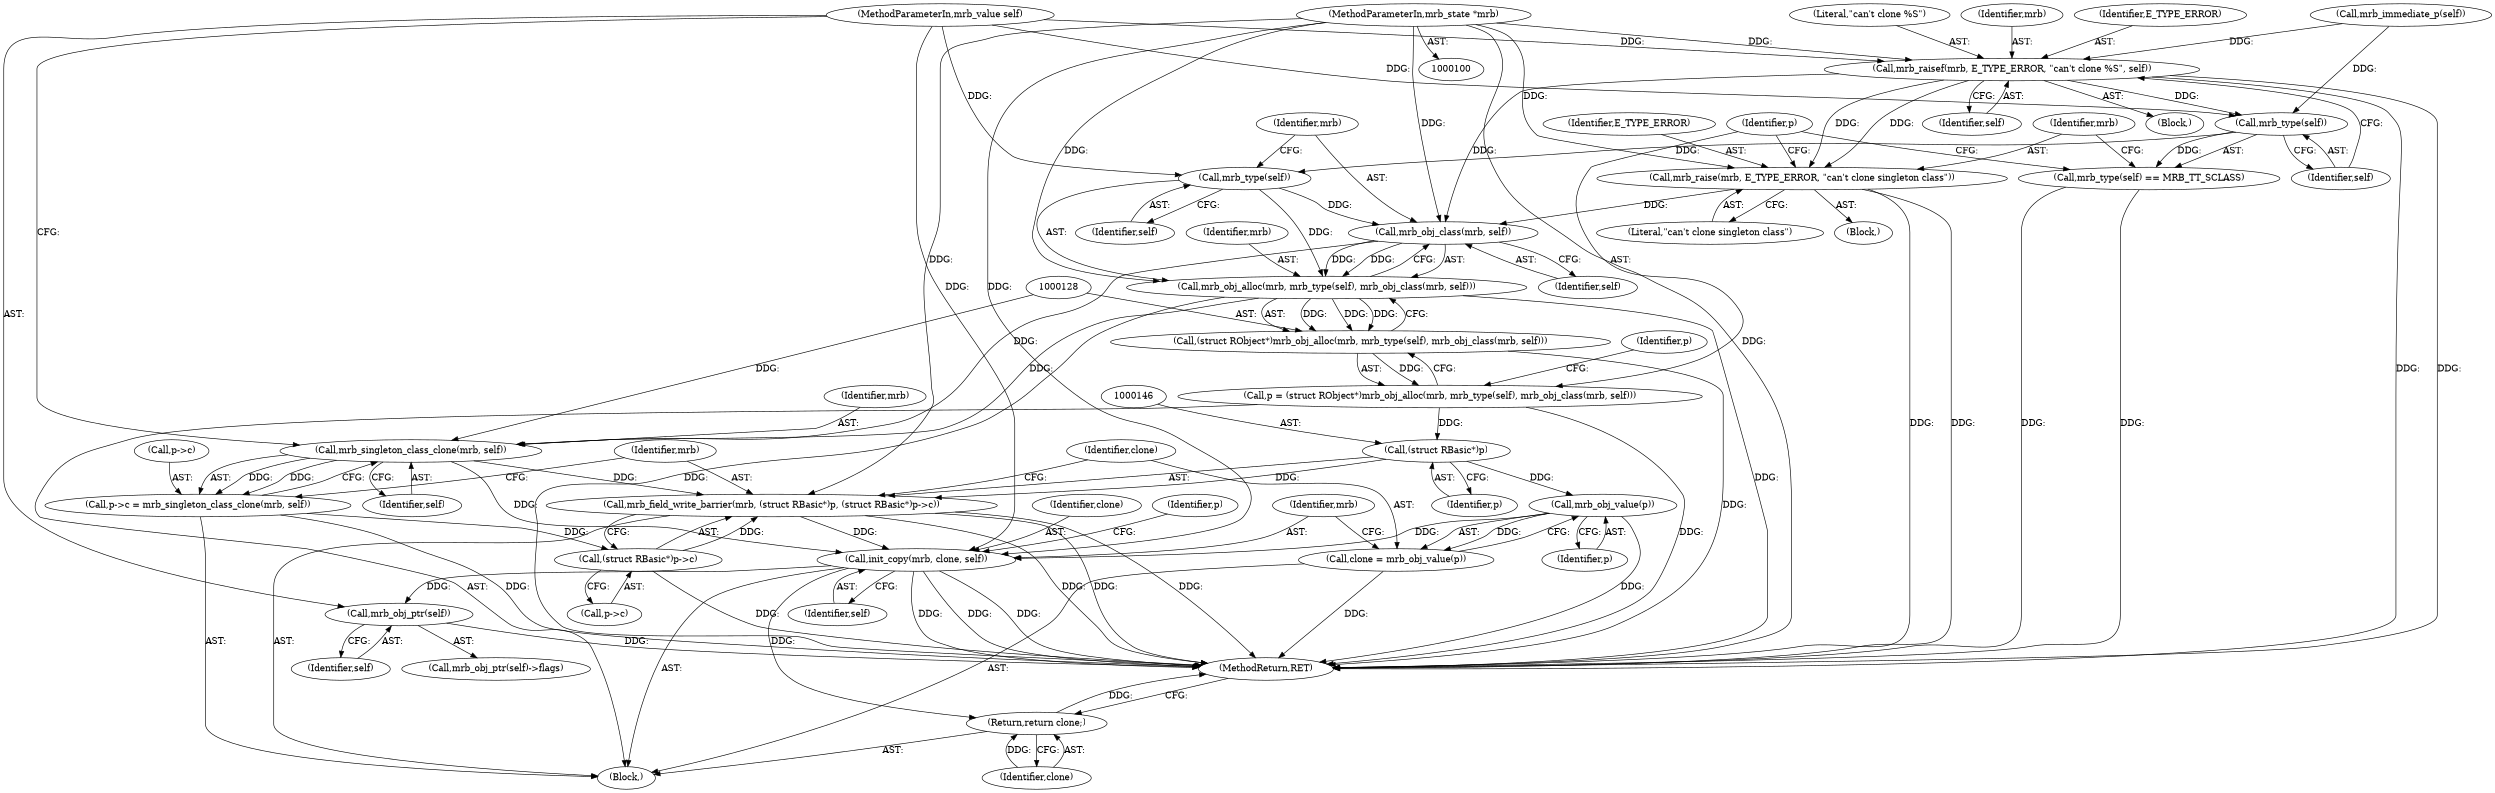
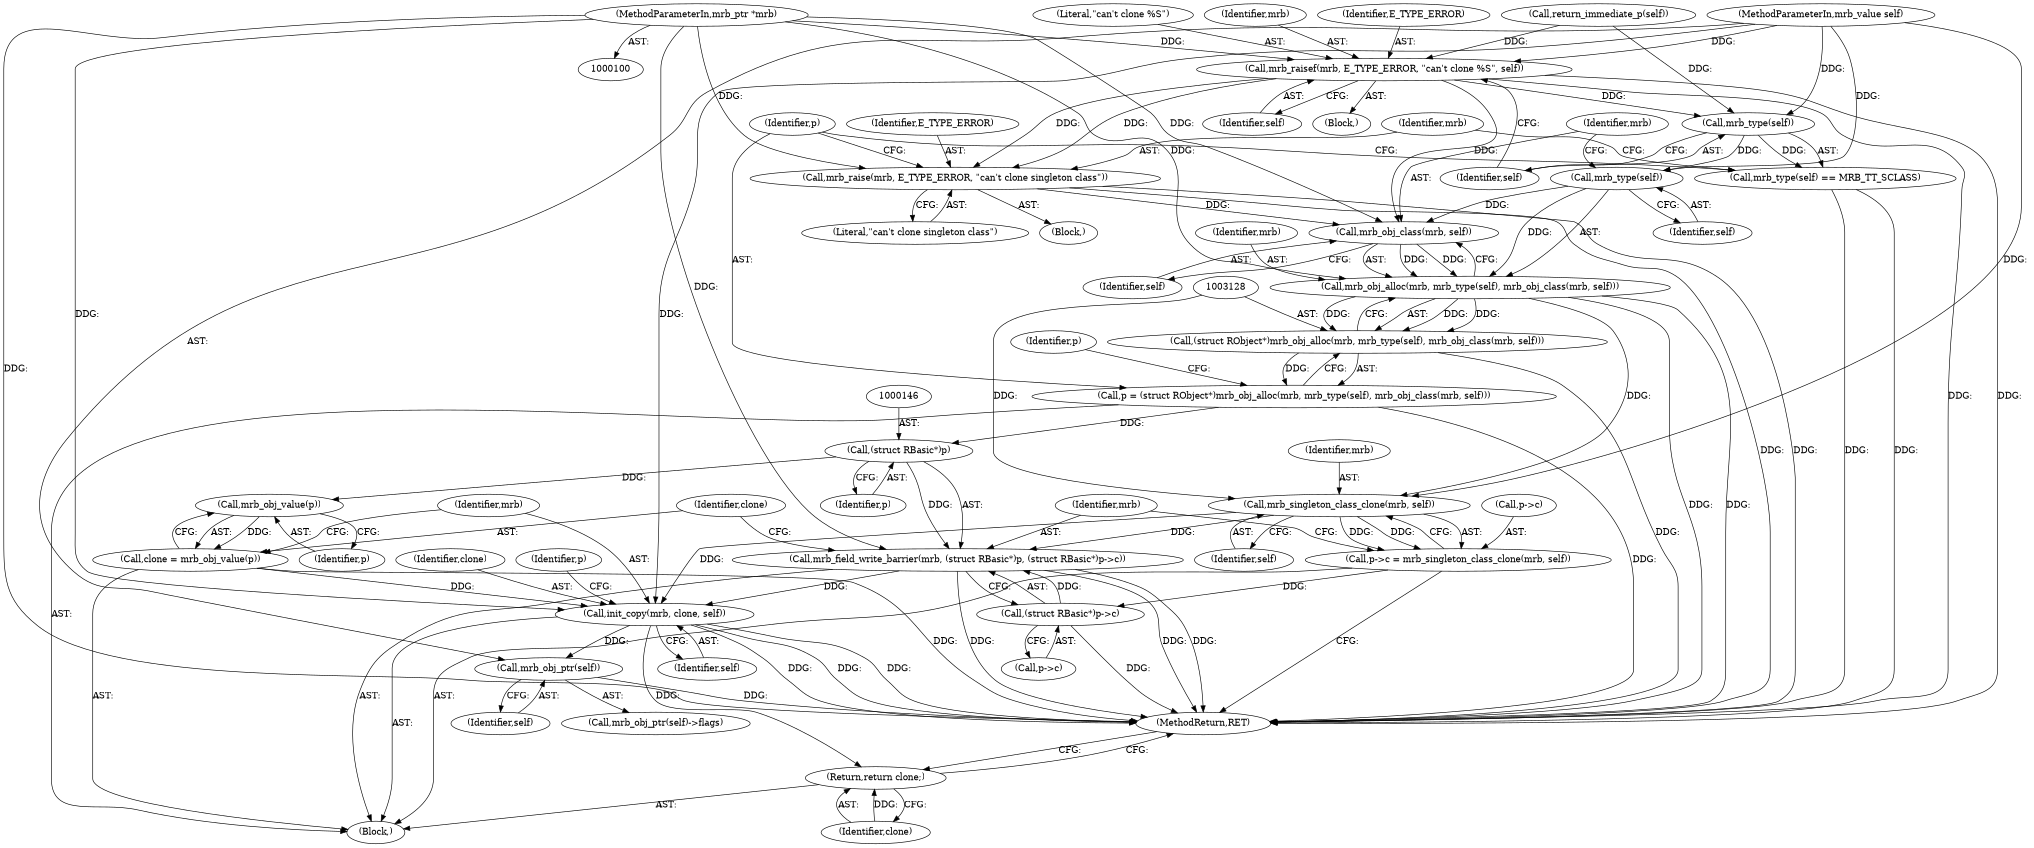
node "(MethodParameterIn,mrb_state *mrb)": label "(MethodParameterIn,mrb_state *mrb)" -> "(MethodParameterIn,mrb_ptr *mrb)"
node "(Call,mrb_immediate_p(self))": label "(Call,mrb_immediate_p(self))" -> "(Call,return_immediate_p(self))"
edge "(MethodParameterIn,mrb_value self)" -> "(Call,mrb_singleton_class_clone(mrb, self))": label "CFG: " -> "DDG: "
node "1000128": label "1000128" -> "1003128"
edge "(Call,mrb_obj_class(mrb, self))" -> "(Call,mrb_singleton_class_clone(mrb, self))": removed, label "DDG:"
edge "(Call,mrb_obj_value(p))" -> "(Call,init_copy(mrb, clone, self))": now "(Call,clone = mrb_obj_value(p))" -> "(Call,init_copy(mrb, clone, self))"
edge "(Call,p->c = mrb_singleton_class_clone(mrb, self))" -> "(MethodReturn,RET)": label "DDG: " -> "CFG: "
edge "(Call,mrb_obj_value(p))" -> "(MethodReturn,RET)": removed, label "DDG:"
edge "(Return,return clone;)" -> "(MethodReturn,RET)": label "DDG: " -> "CFG: "
